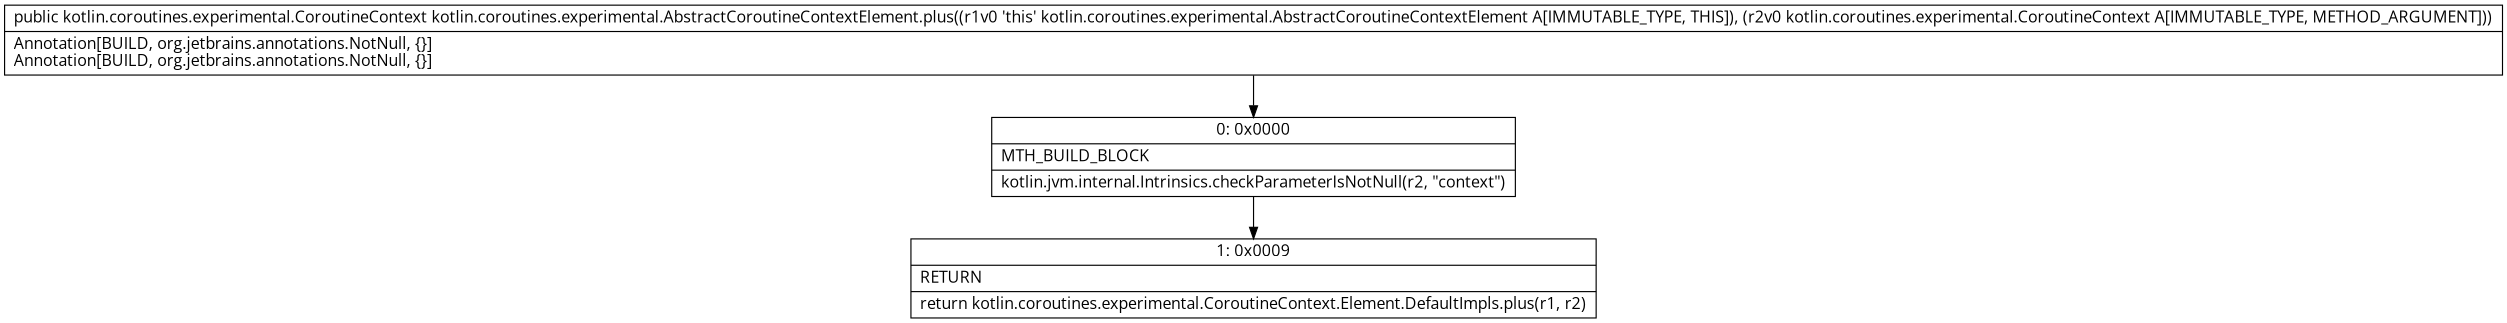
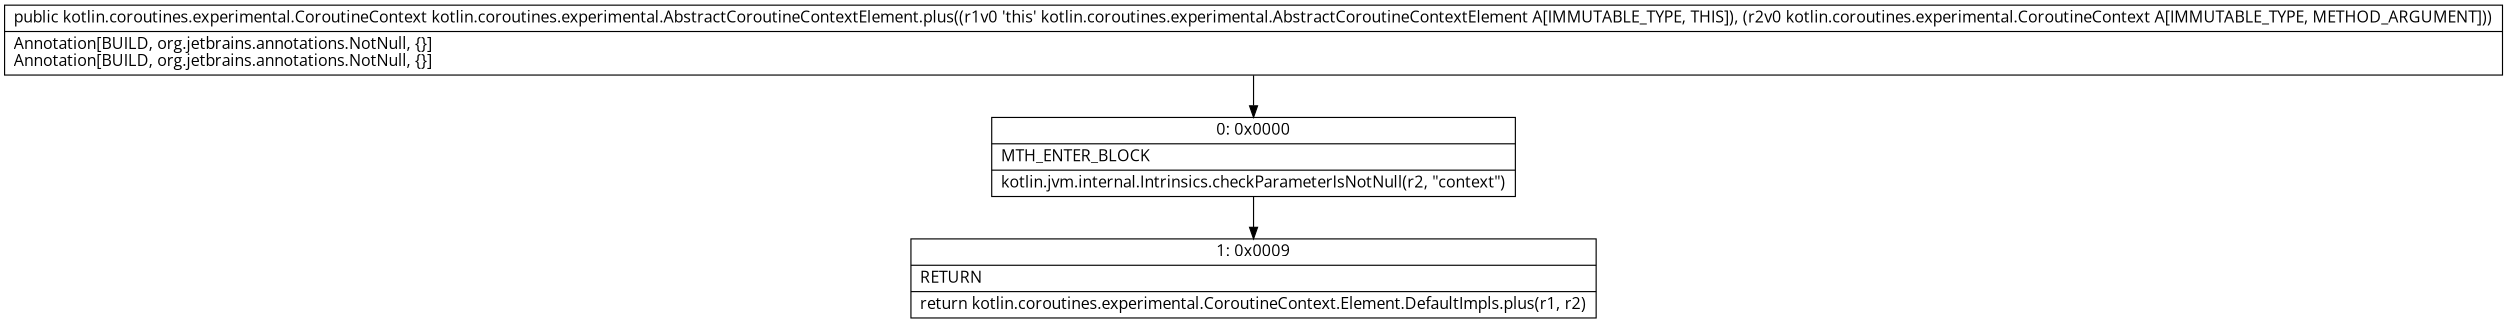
node "0: 0x0000": text "MTH_BUILD_BLOCK" -> "MTH_ENTER_BLOCK"
